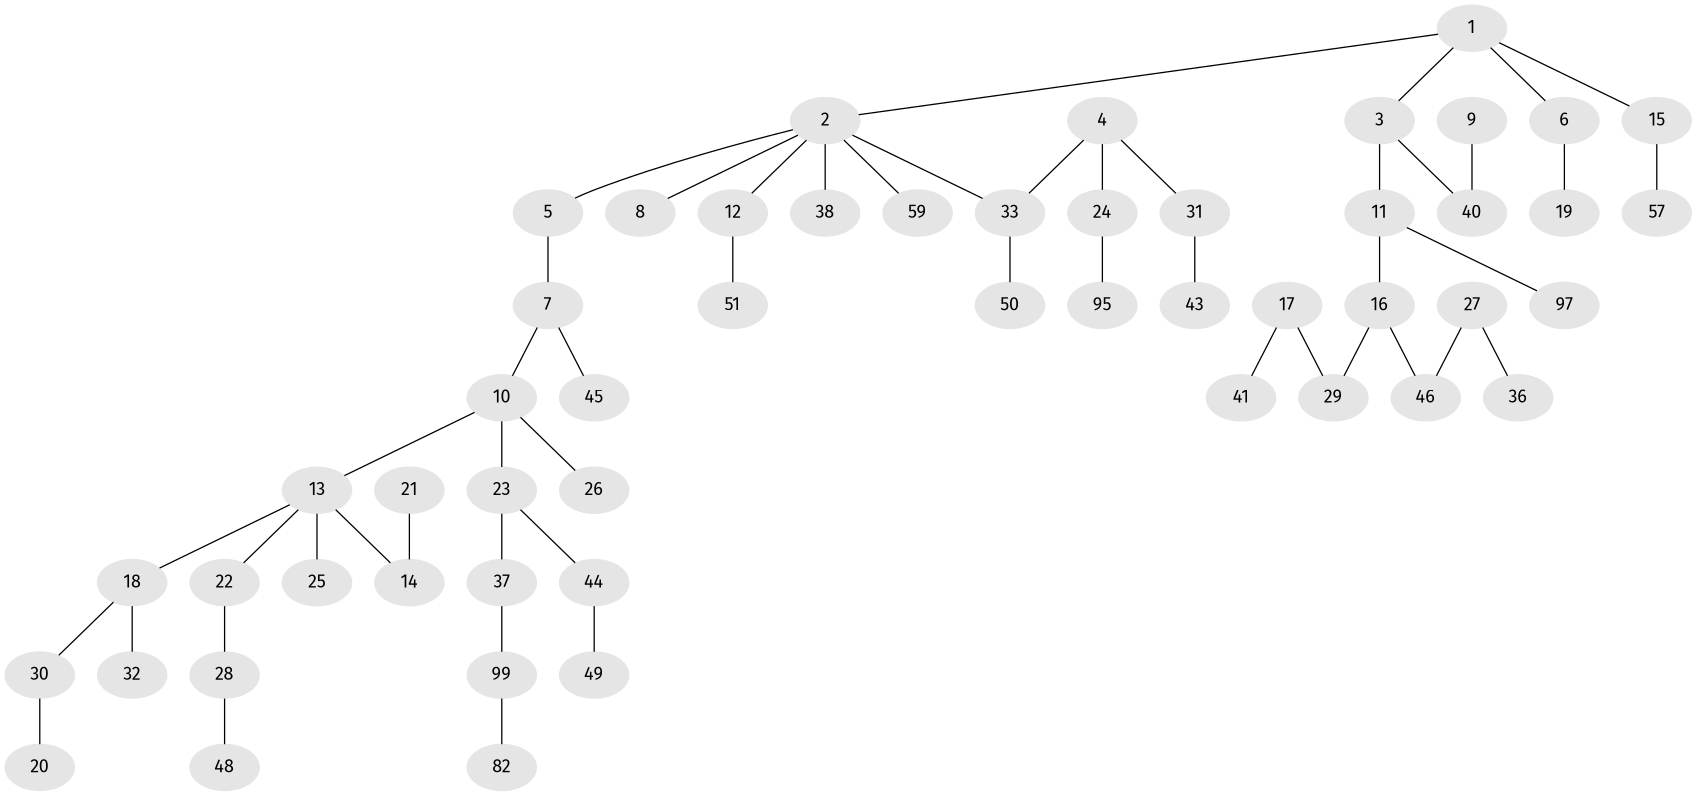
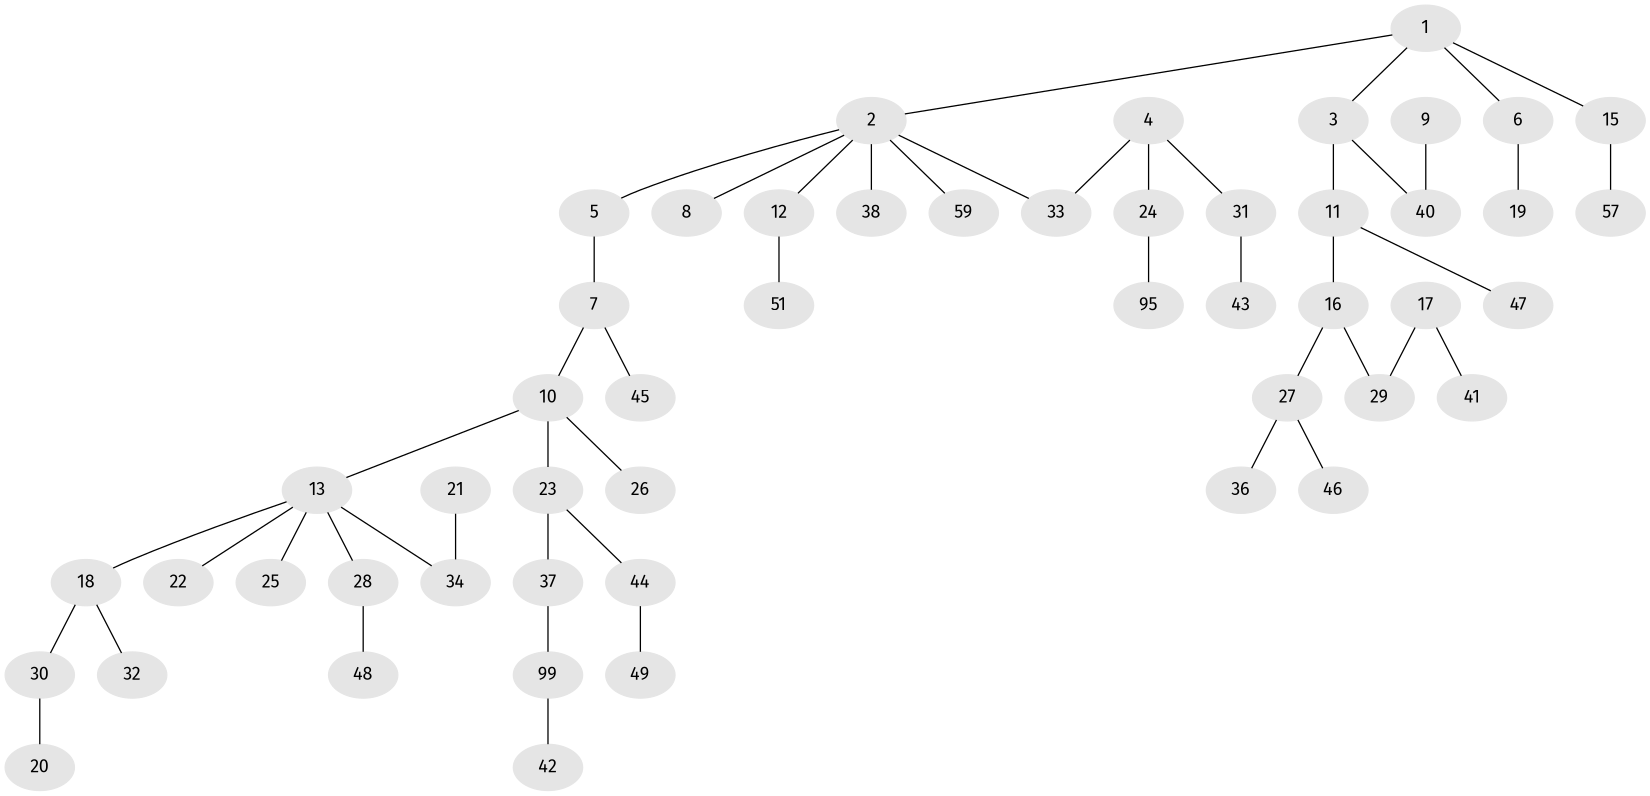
node "50": removed
node "97": label "97" -> "47"
edge "16" -- "46": now "16" -- "27"
node "14": label "14" -> "34"
edge "22" -- "28": now "13" -- "28"
node "82": label "82" -> "42"
